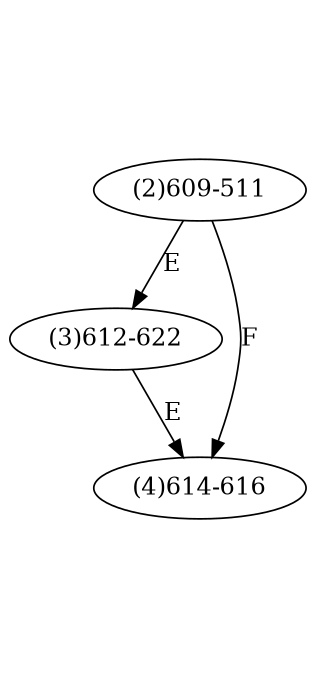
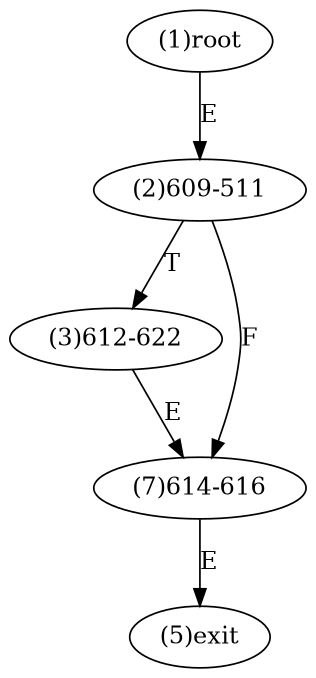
node "(1)root": added
edge "(2)609-511" -> "(3)612-622": label "E" -> "T"
node "(4)614-616": label "(4)614-616" -> "(7)614-616"
node "(5)exit": added
